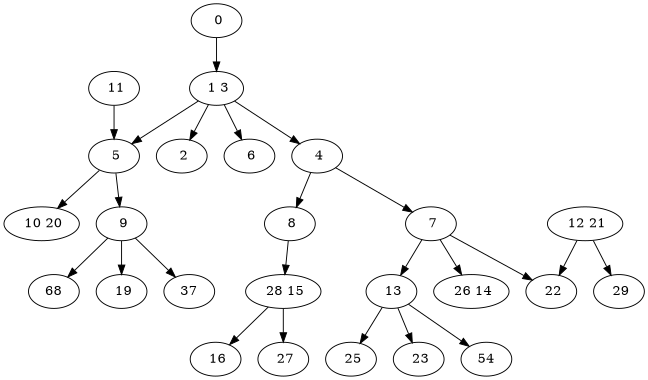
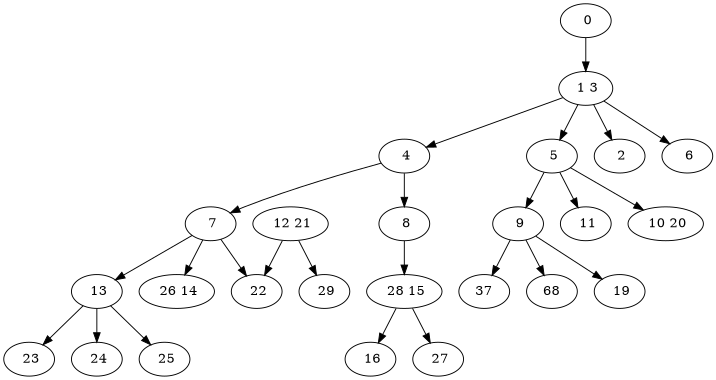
edge "11" -> "5": reversed
node "54": label "54" -> "24"
